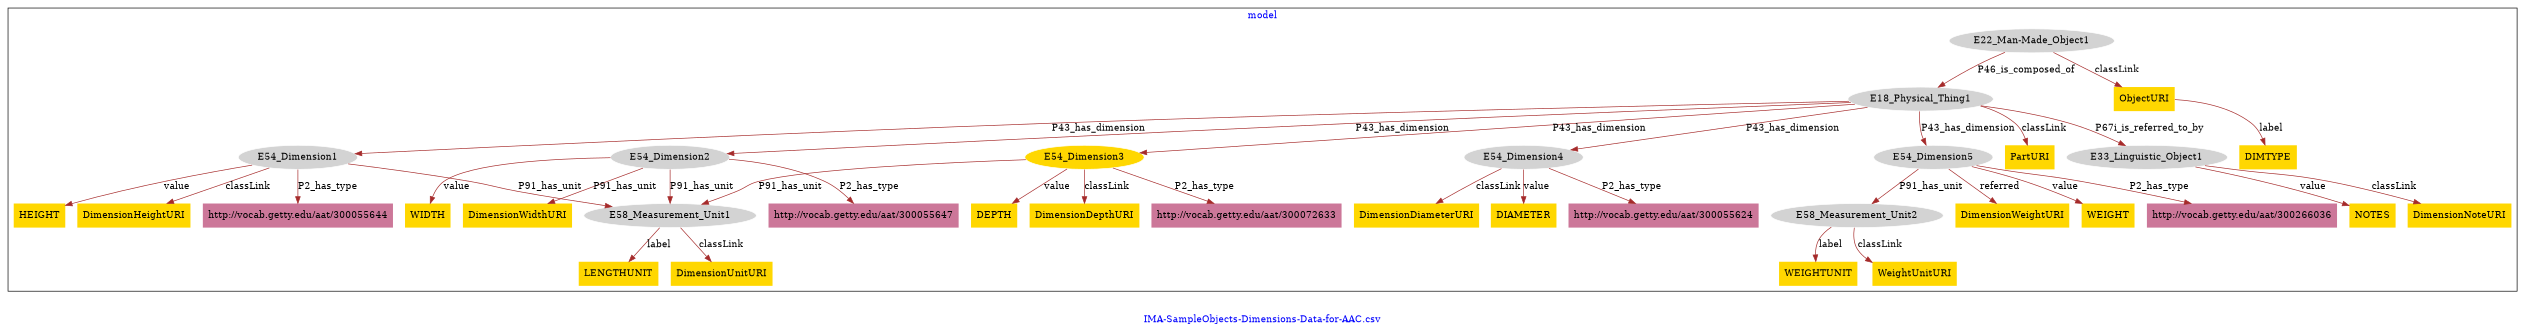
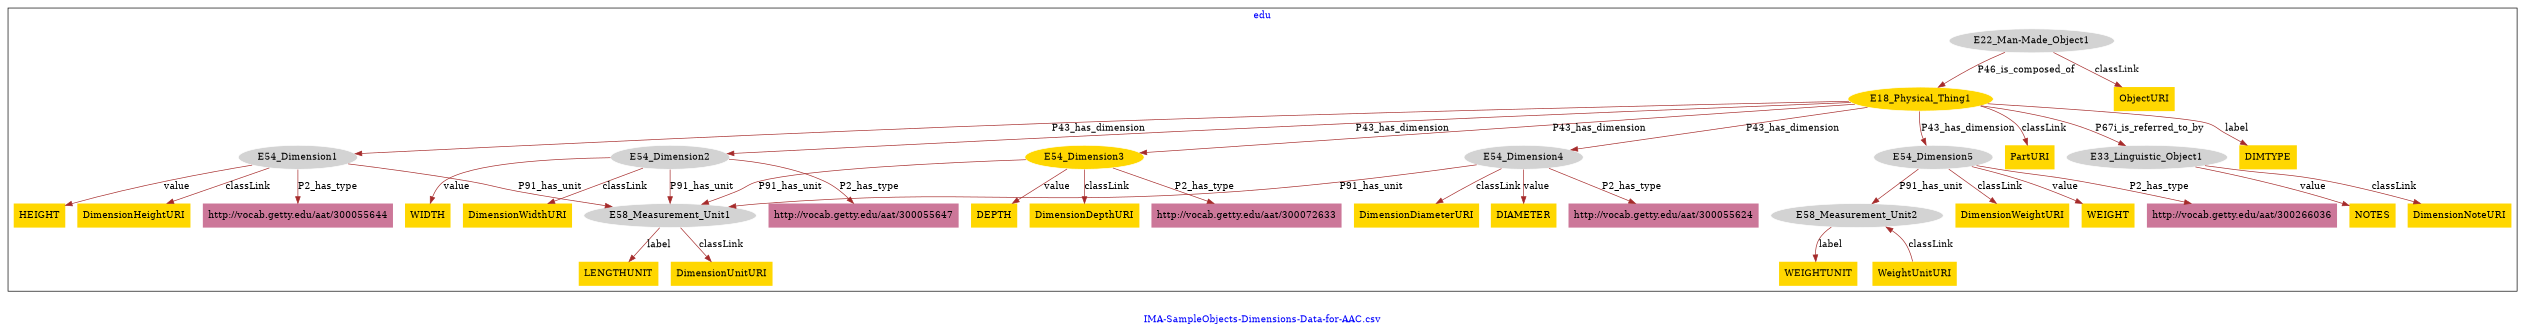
cluster "model": label "model" -> "edu"
node "E18_Physical_Thing1": fillcolor lightgray -> gold
edge "ObjectURI" -> "DIMTYPE": now "E18_Physical_Thing1" -> "DIMTYPE"
edge "E54_Dimension2" -> "DimensionWidthURI": label "P91_has_unit" -> "classLink"
edge "E54_Dimension5" -> "DimensionWeightURI": label "referred" -> "classLink"
edge "E54_Dimension4" -> "E58_Measurement_Unit1": added, label "P91_has_unit"
edge "E58_Measurement_Unit2" -> "WeightUnitURI": reversed
